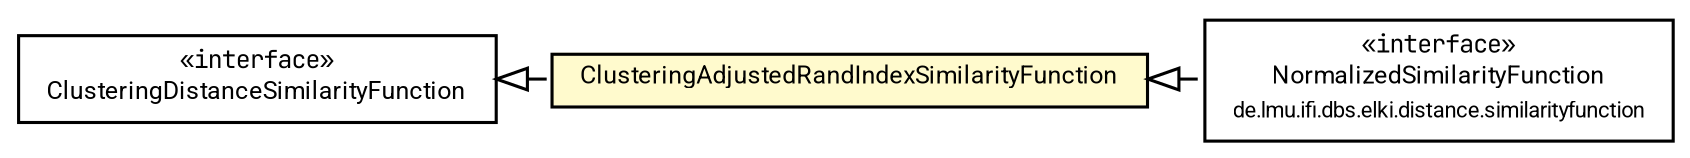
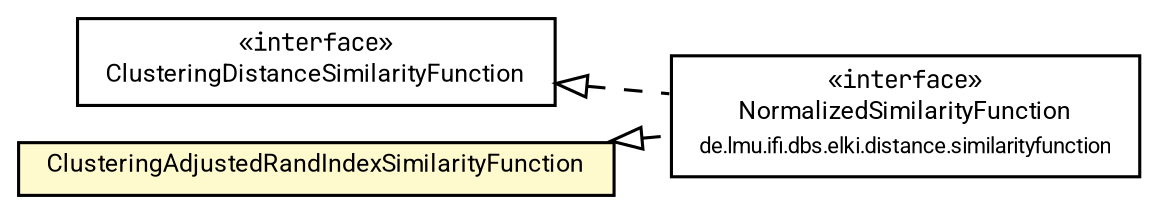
edge "ClusteringAdjustedRandIndexSimilarityFunction" -> "ClusteringDistanceSimilarityFunction": now "NormalizedSimilarityFunction" -> "ClusteringDistanceSimilarityFunction"
